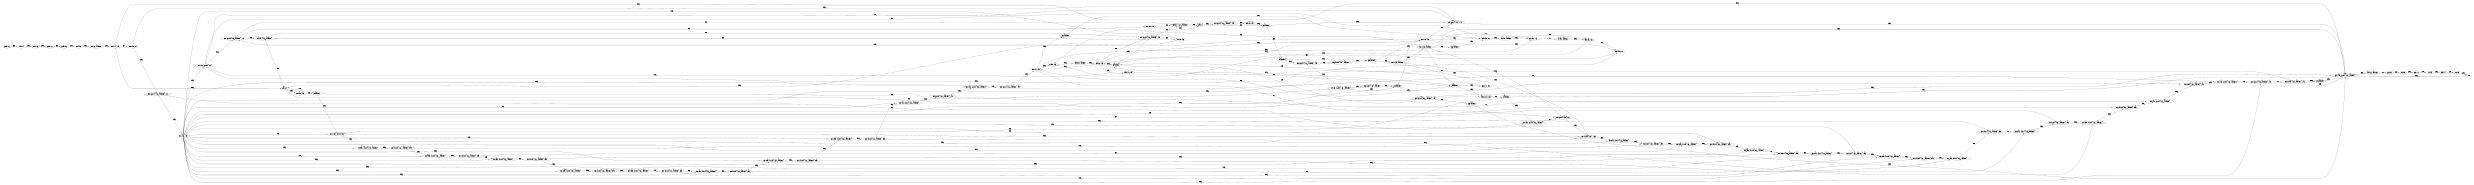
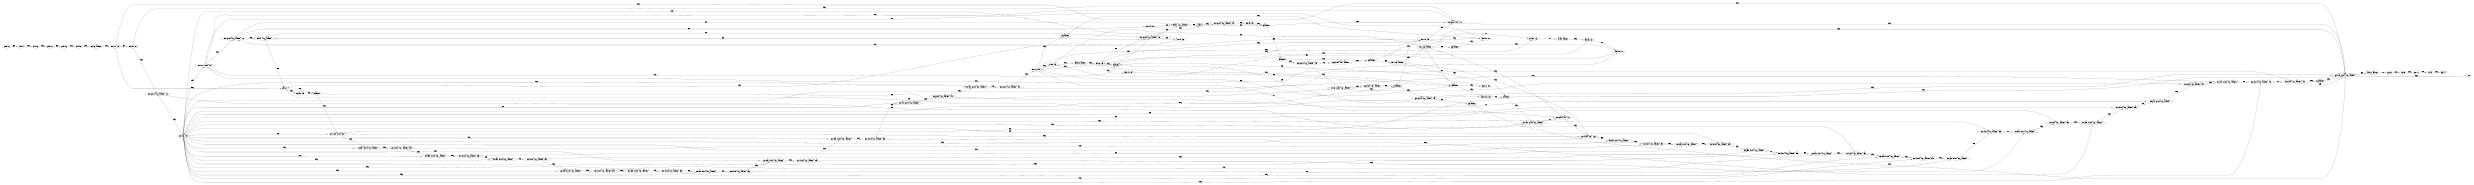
node "sar rbx , address": removed
node "pop r15": removed
